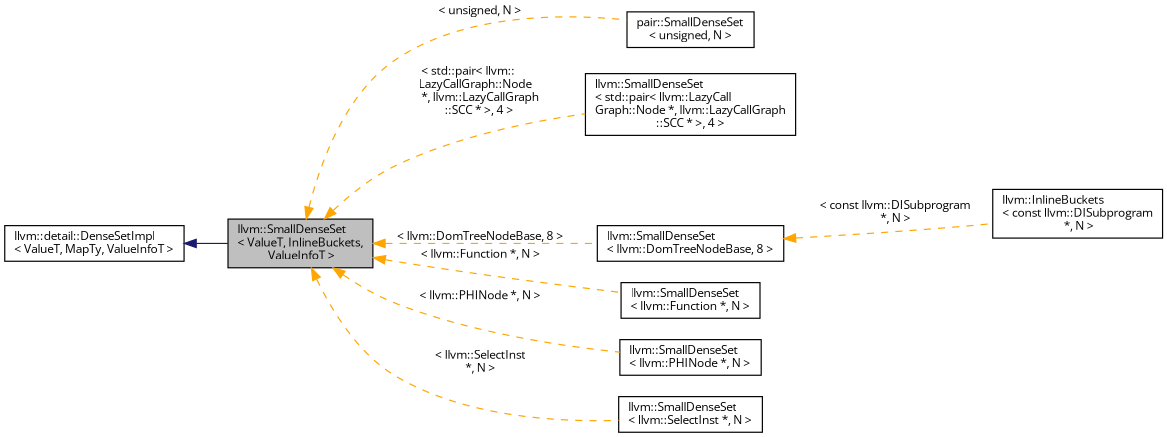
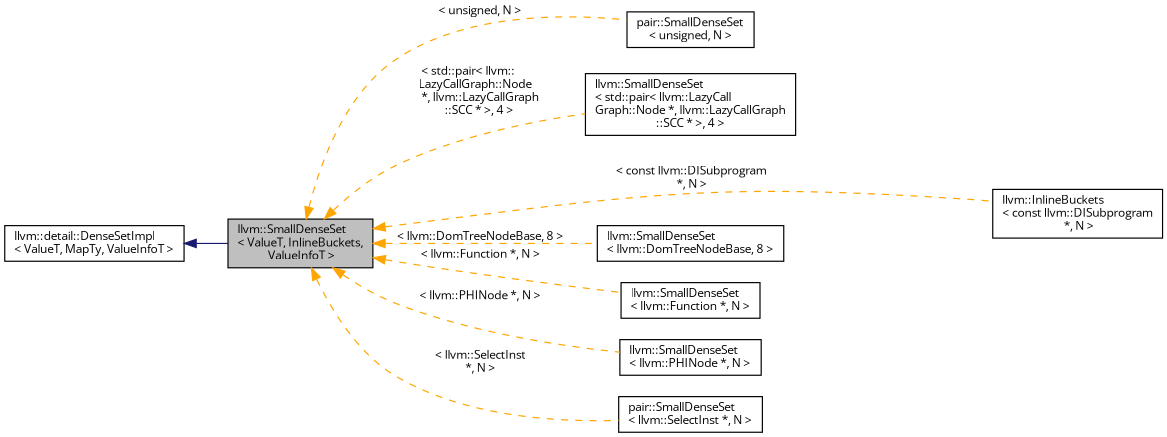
edge "llvm::InlineBuckets < const llvm::DISubprogram *, N >" -> "llvm::SmallDenseSet < llvm::DomTreeNodeBase, 8 >": now "llvm::InlineBuckets < const llvm::DISubprogram *, N >" -> "llvm::SmallDenseSet < ValueT, InlineBuckets, ValueInfoT >"
node "llvm::SmallDenseSet < llvm::SelectInst *, N >": label "llvm::SmallDenseSet < llvm::SelectInst *, N >" -> "pair::SmallDenseSet < llvm::SelectInst *, N >"
